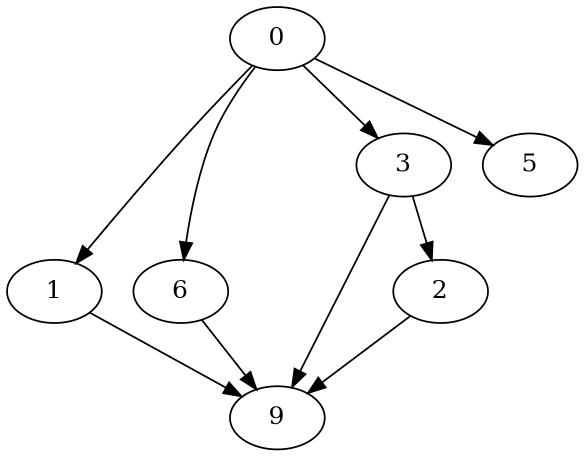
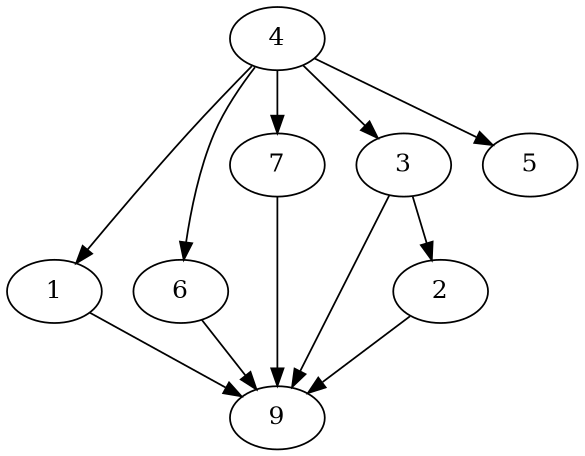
node "0": label "0" -> "4"
node "7": added
